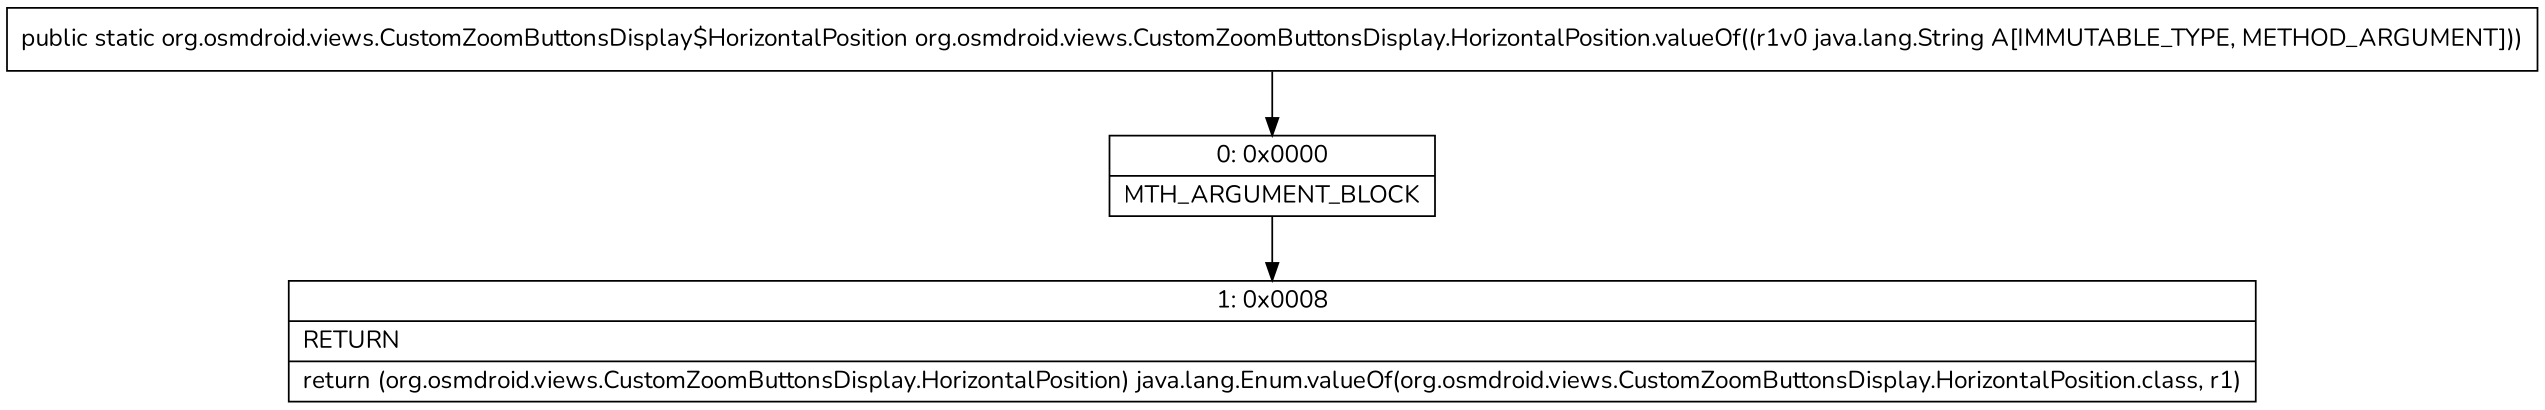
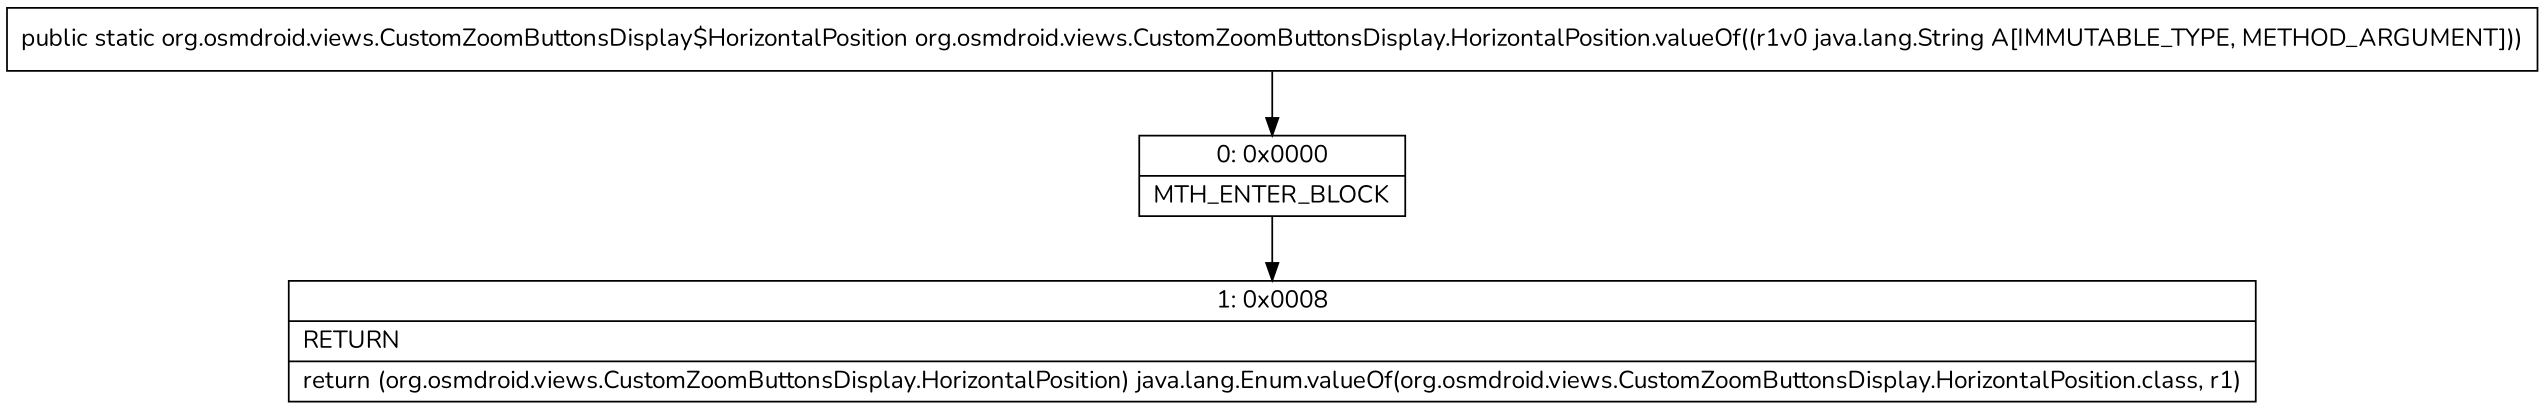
node "0: 0x0000": text "MTH_ARGUMENT_BLOCK" -> "MTH_ENTER_BLOCK"
